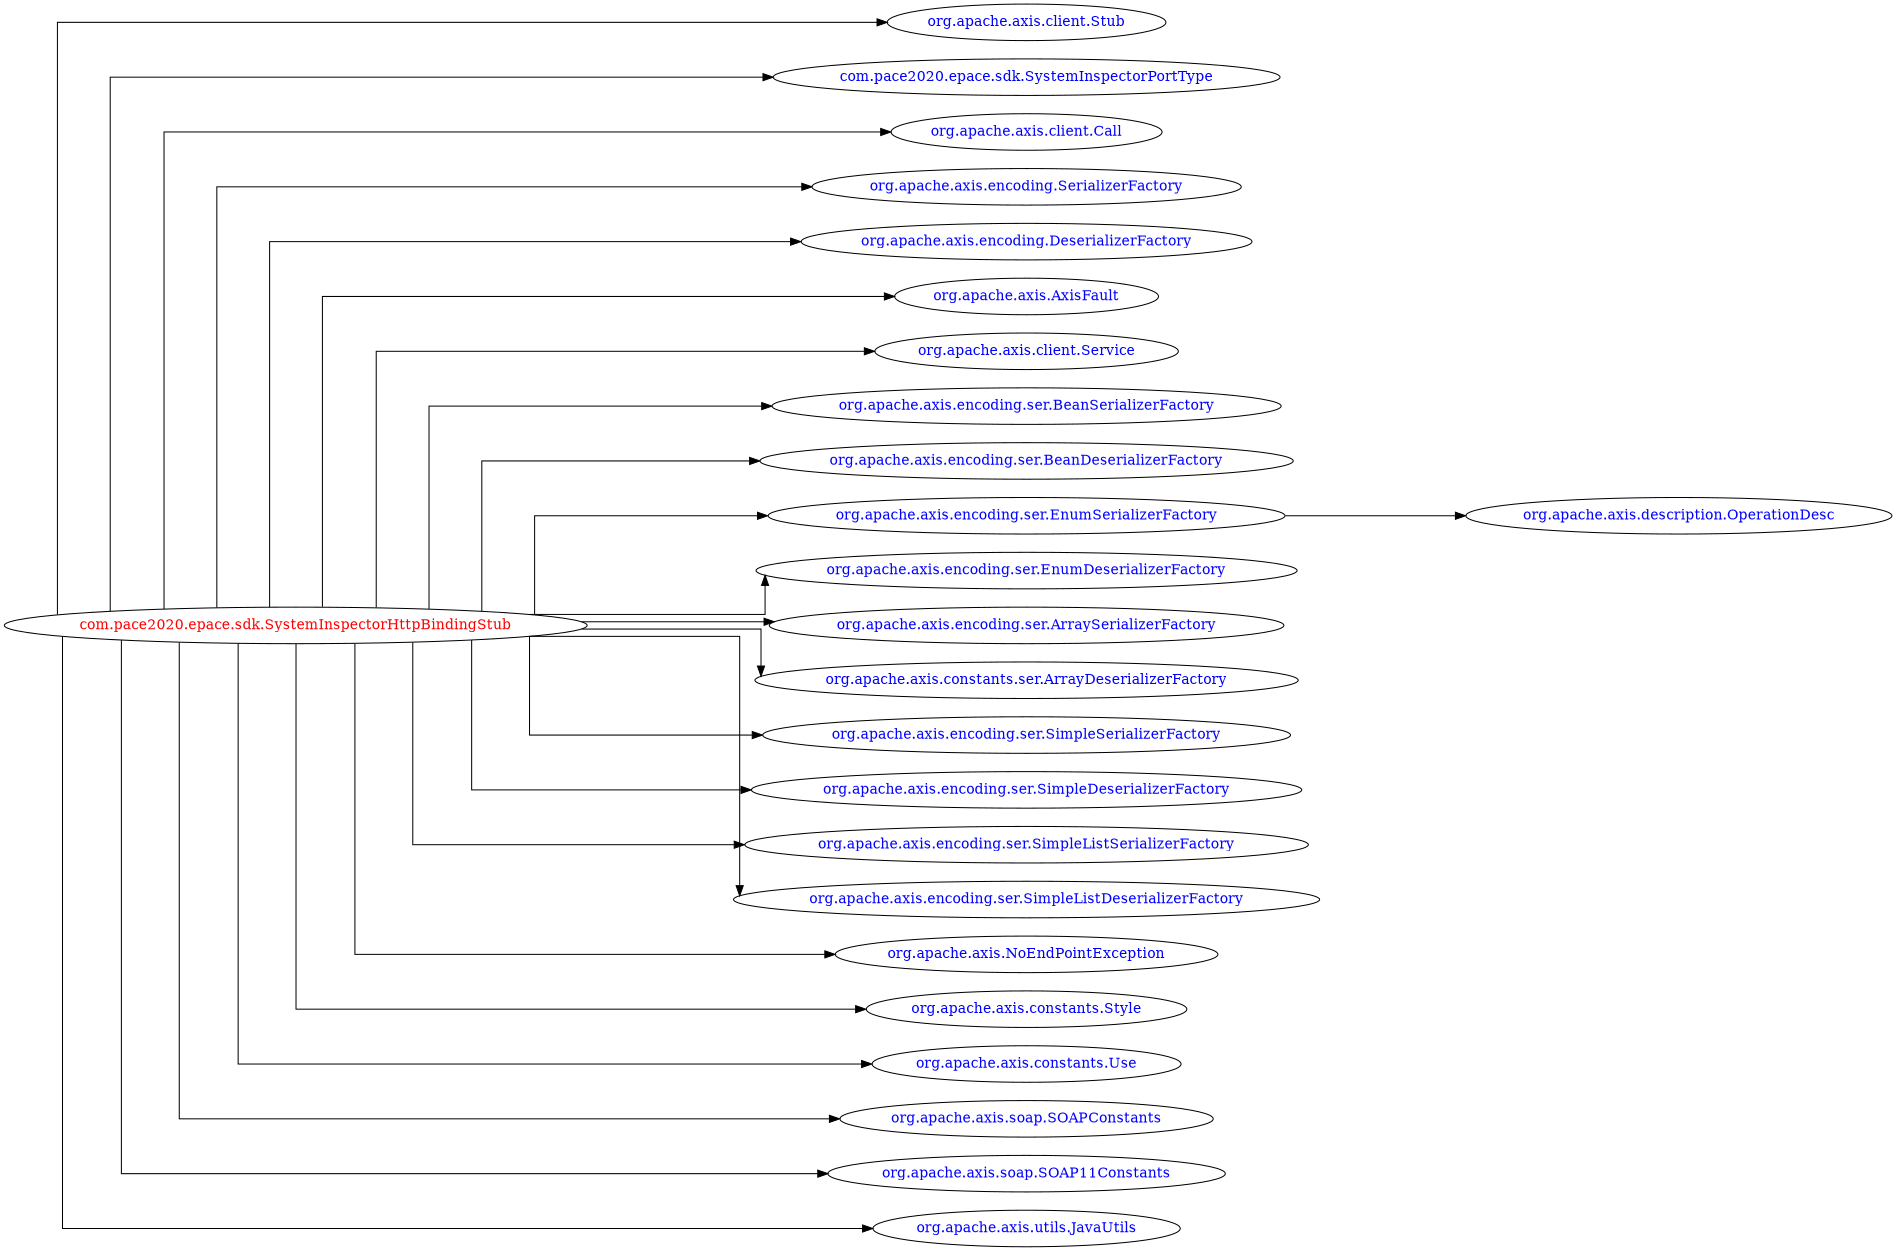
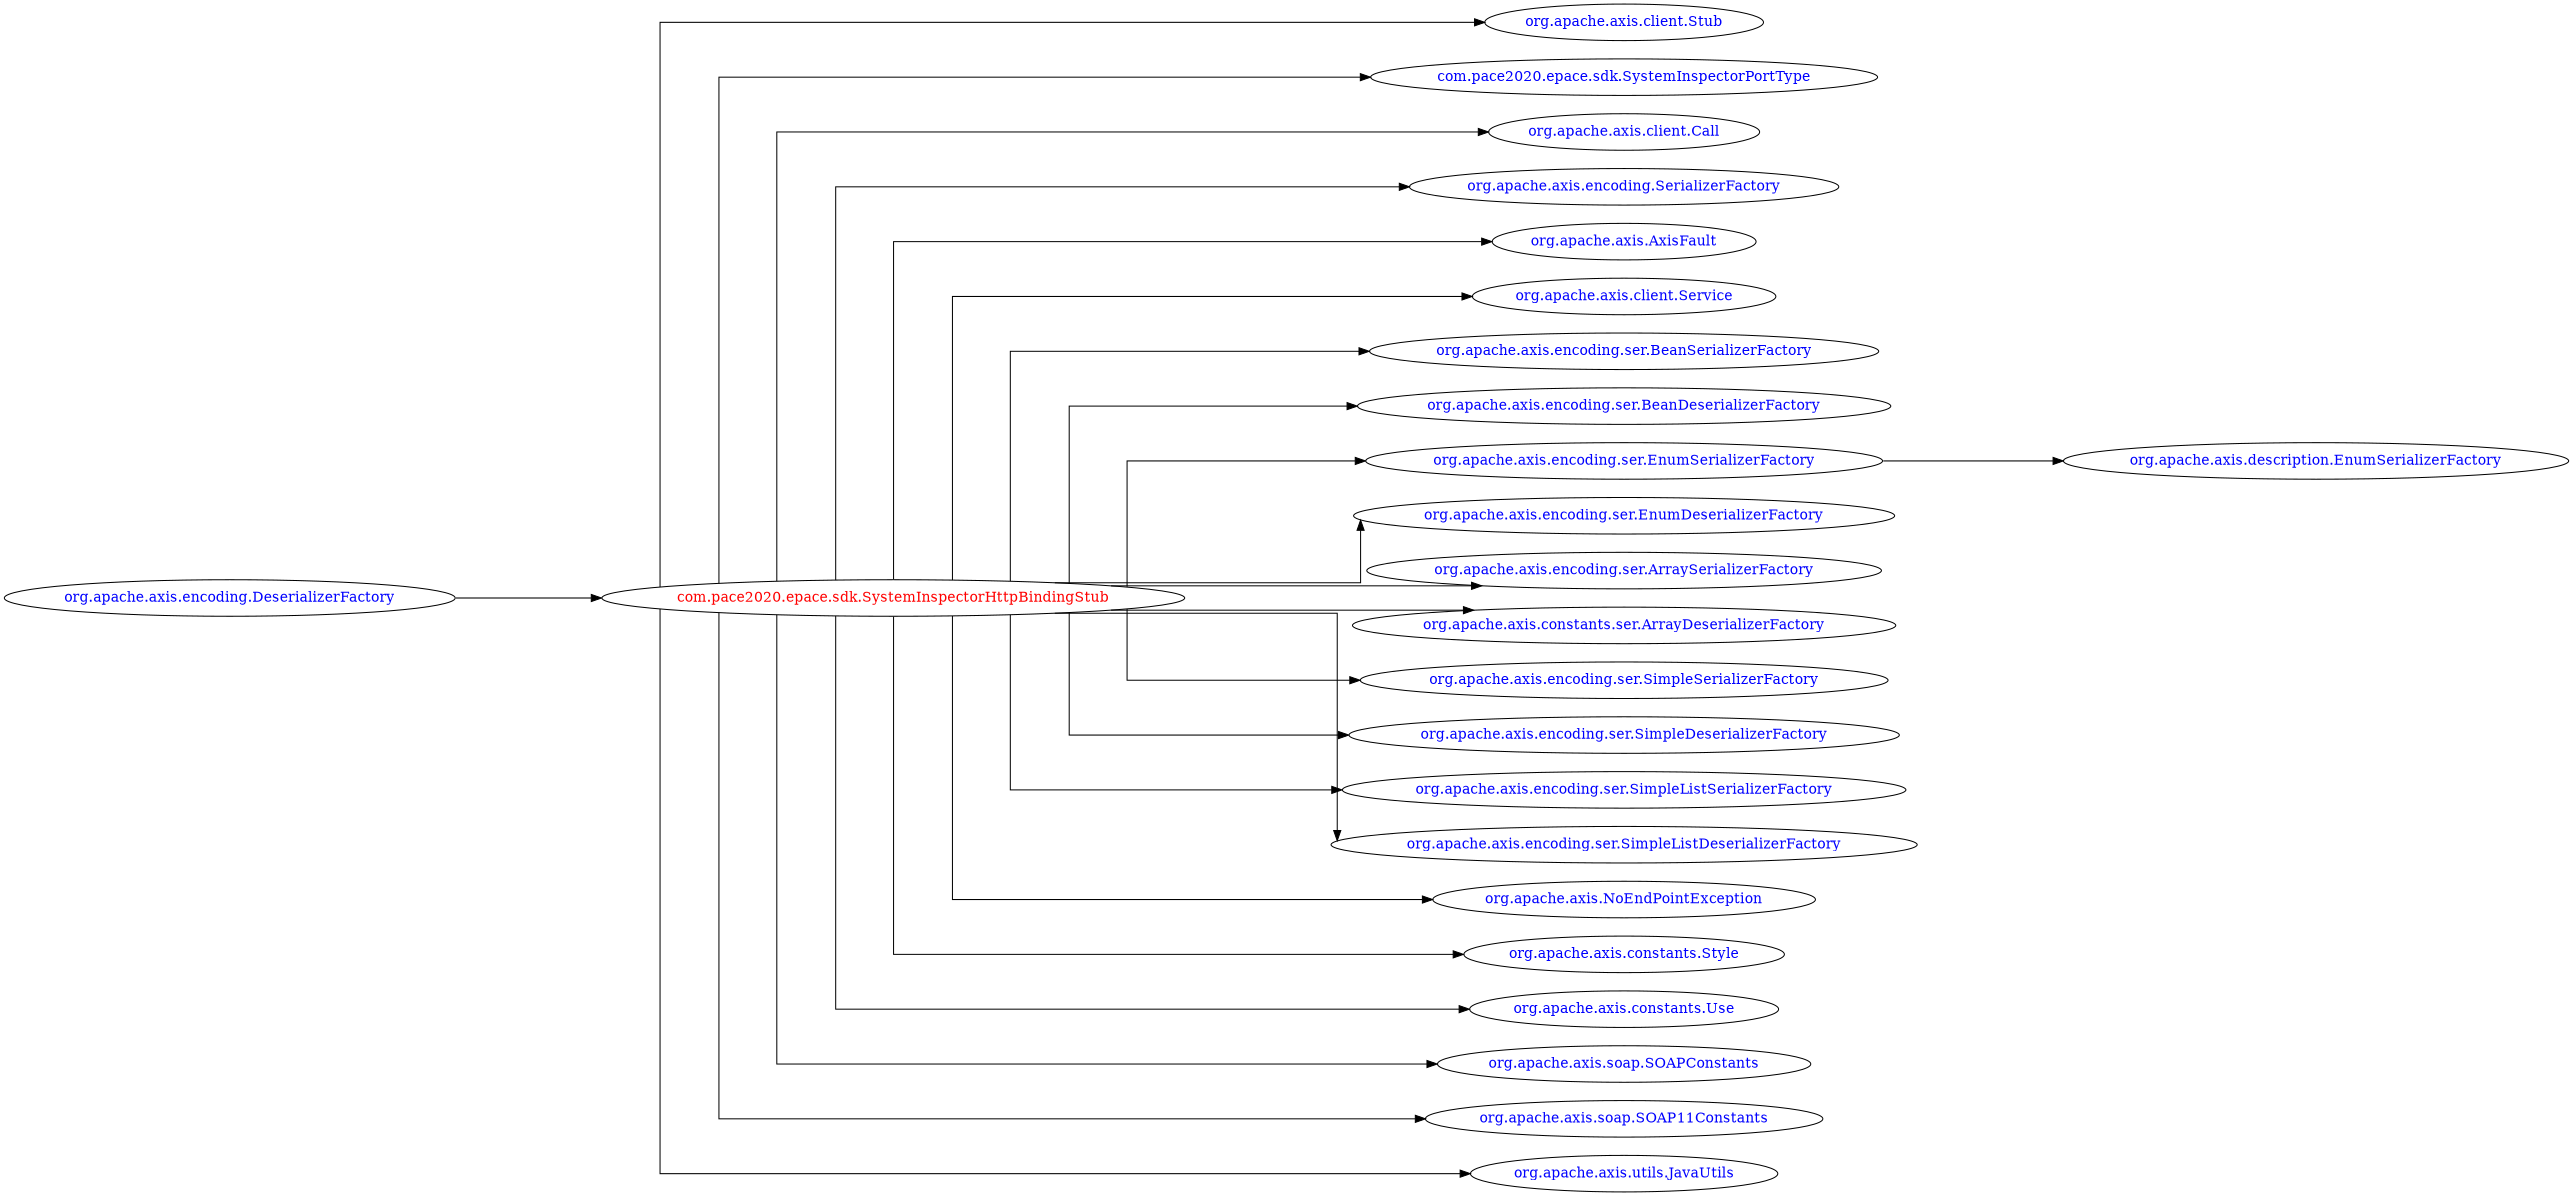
edge "com.pace2020.epace.sdk.SystemInspectorHttpBindingStub" -> "org.apache.axis.encoding.DeserializerFactory": reversed
node "org.apache.axis.description.OperationDesc": label "org.apache.axis.description.OperationDesc" -> "org.apache.axis.description.EnumSerializerFactory"
